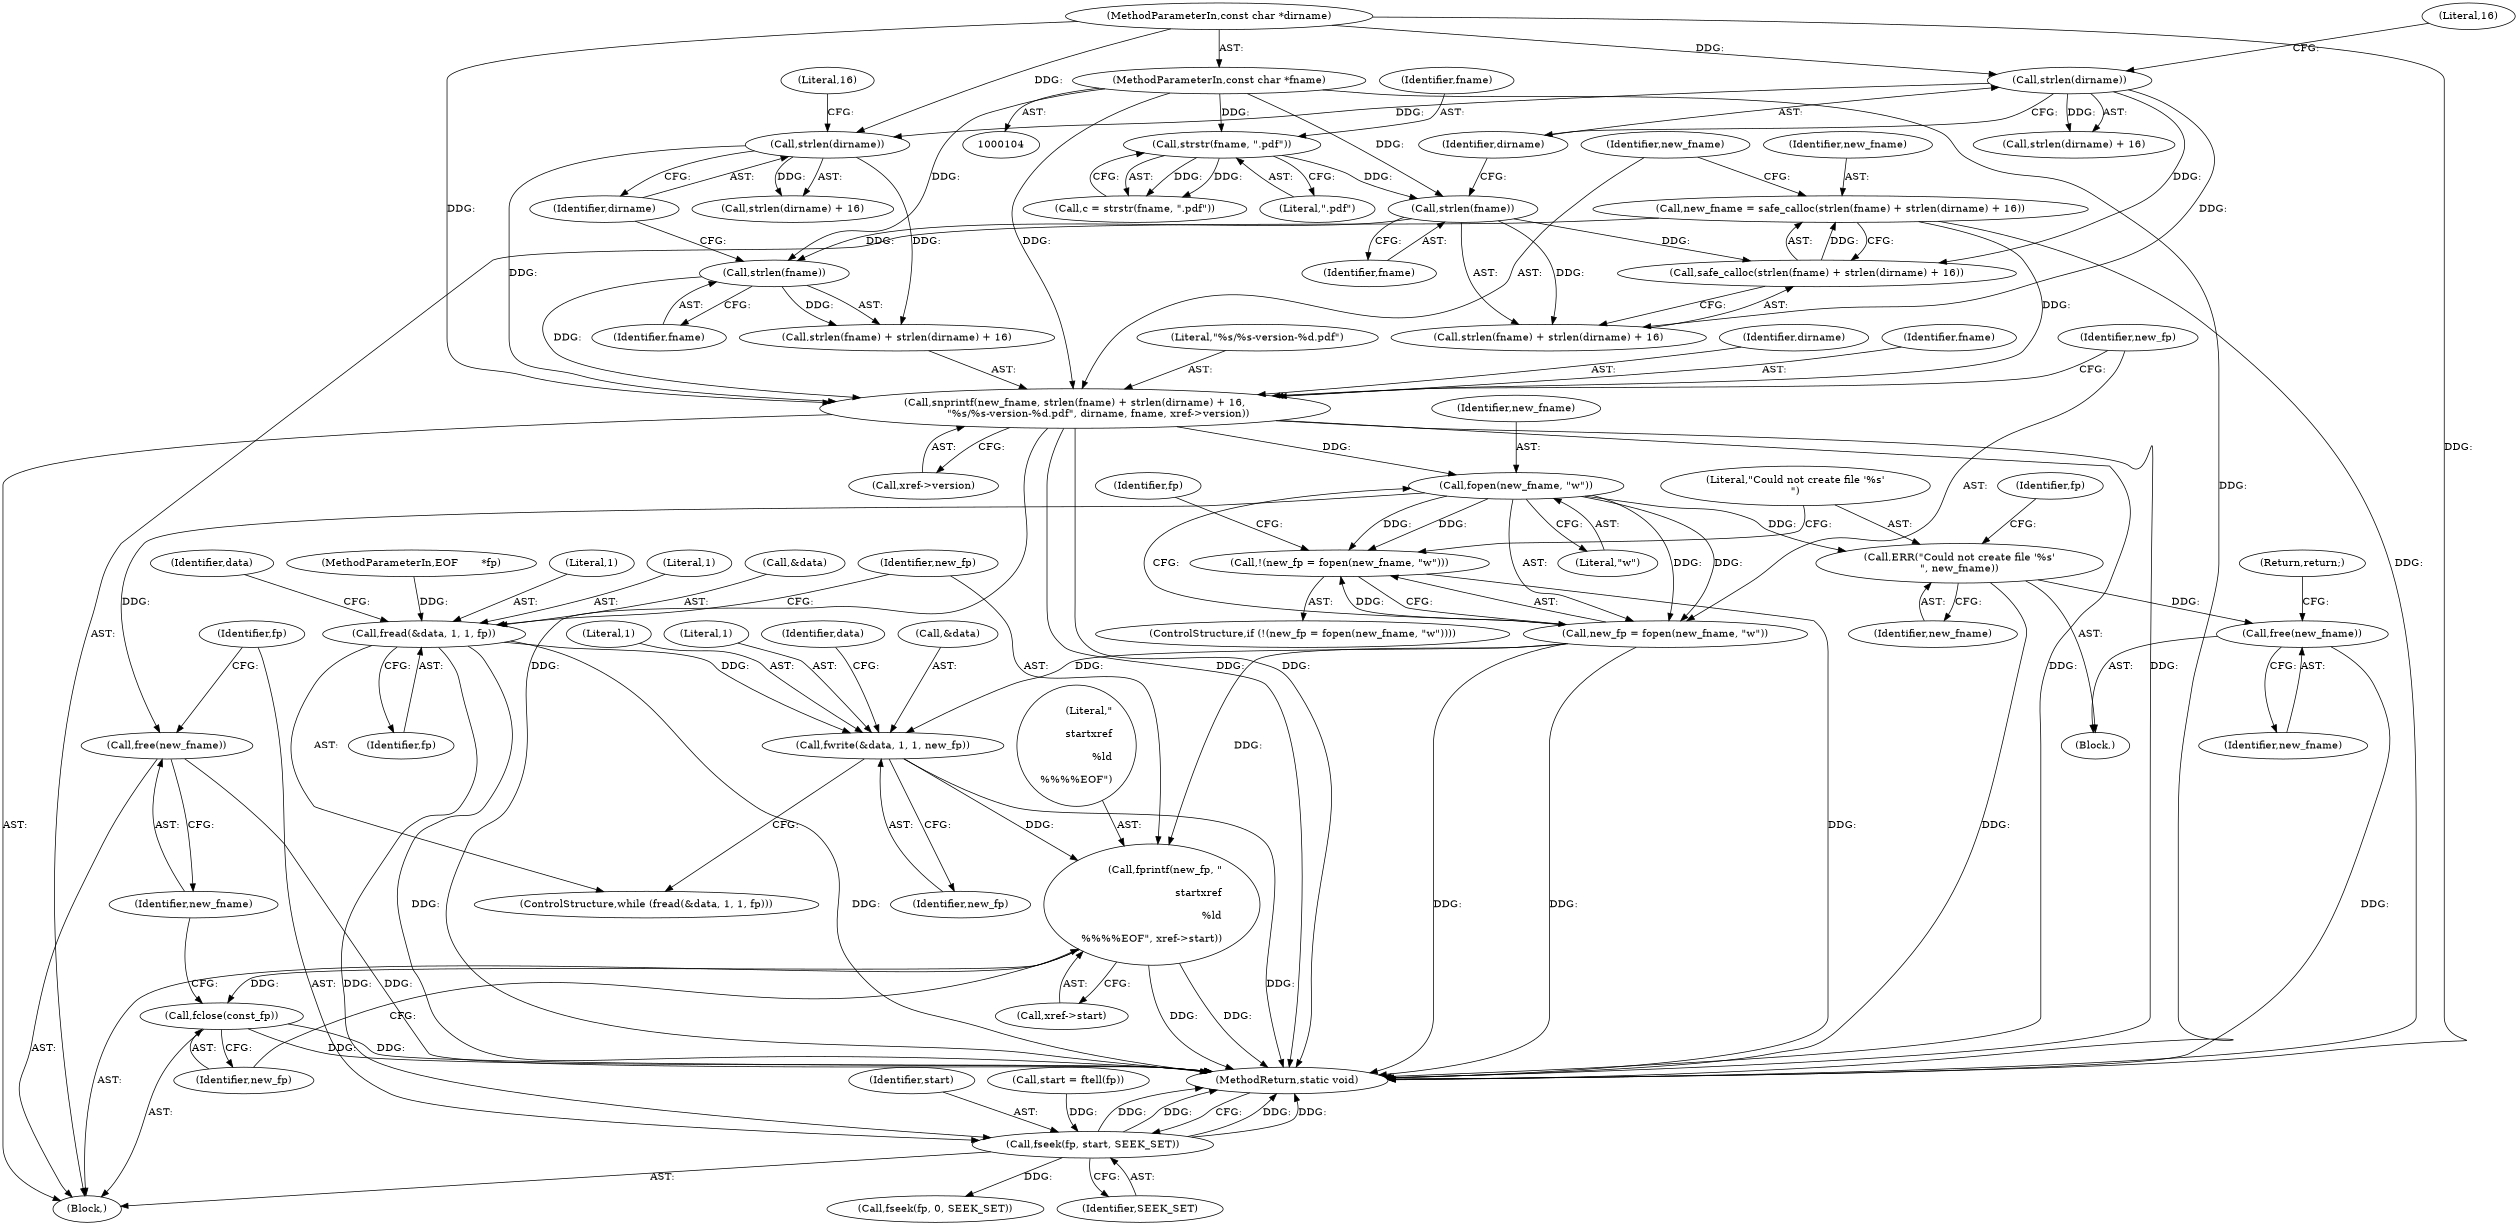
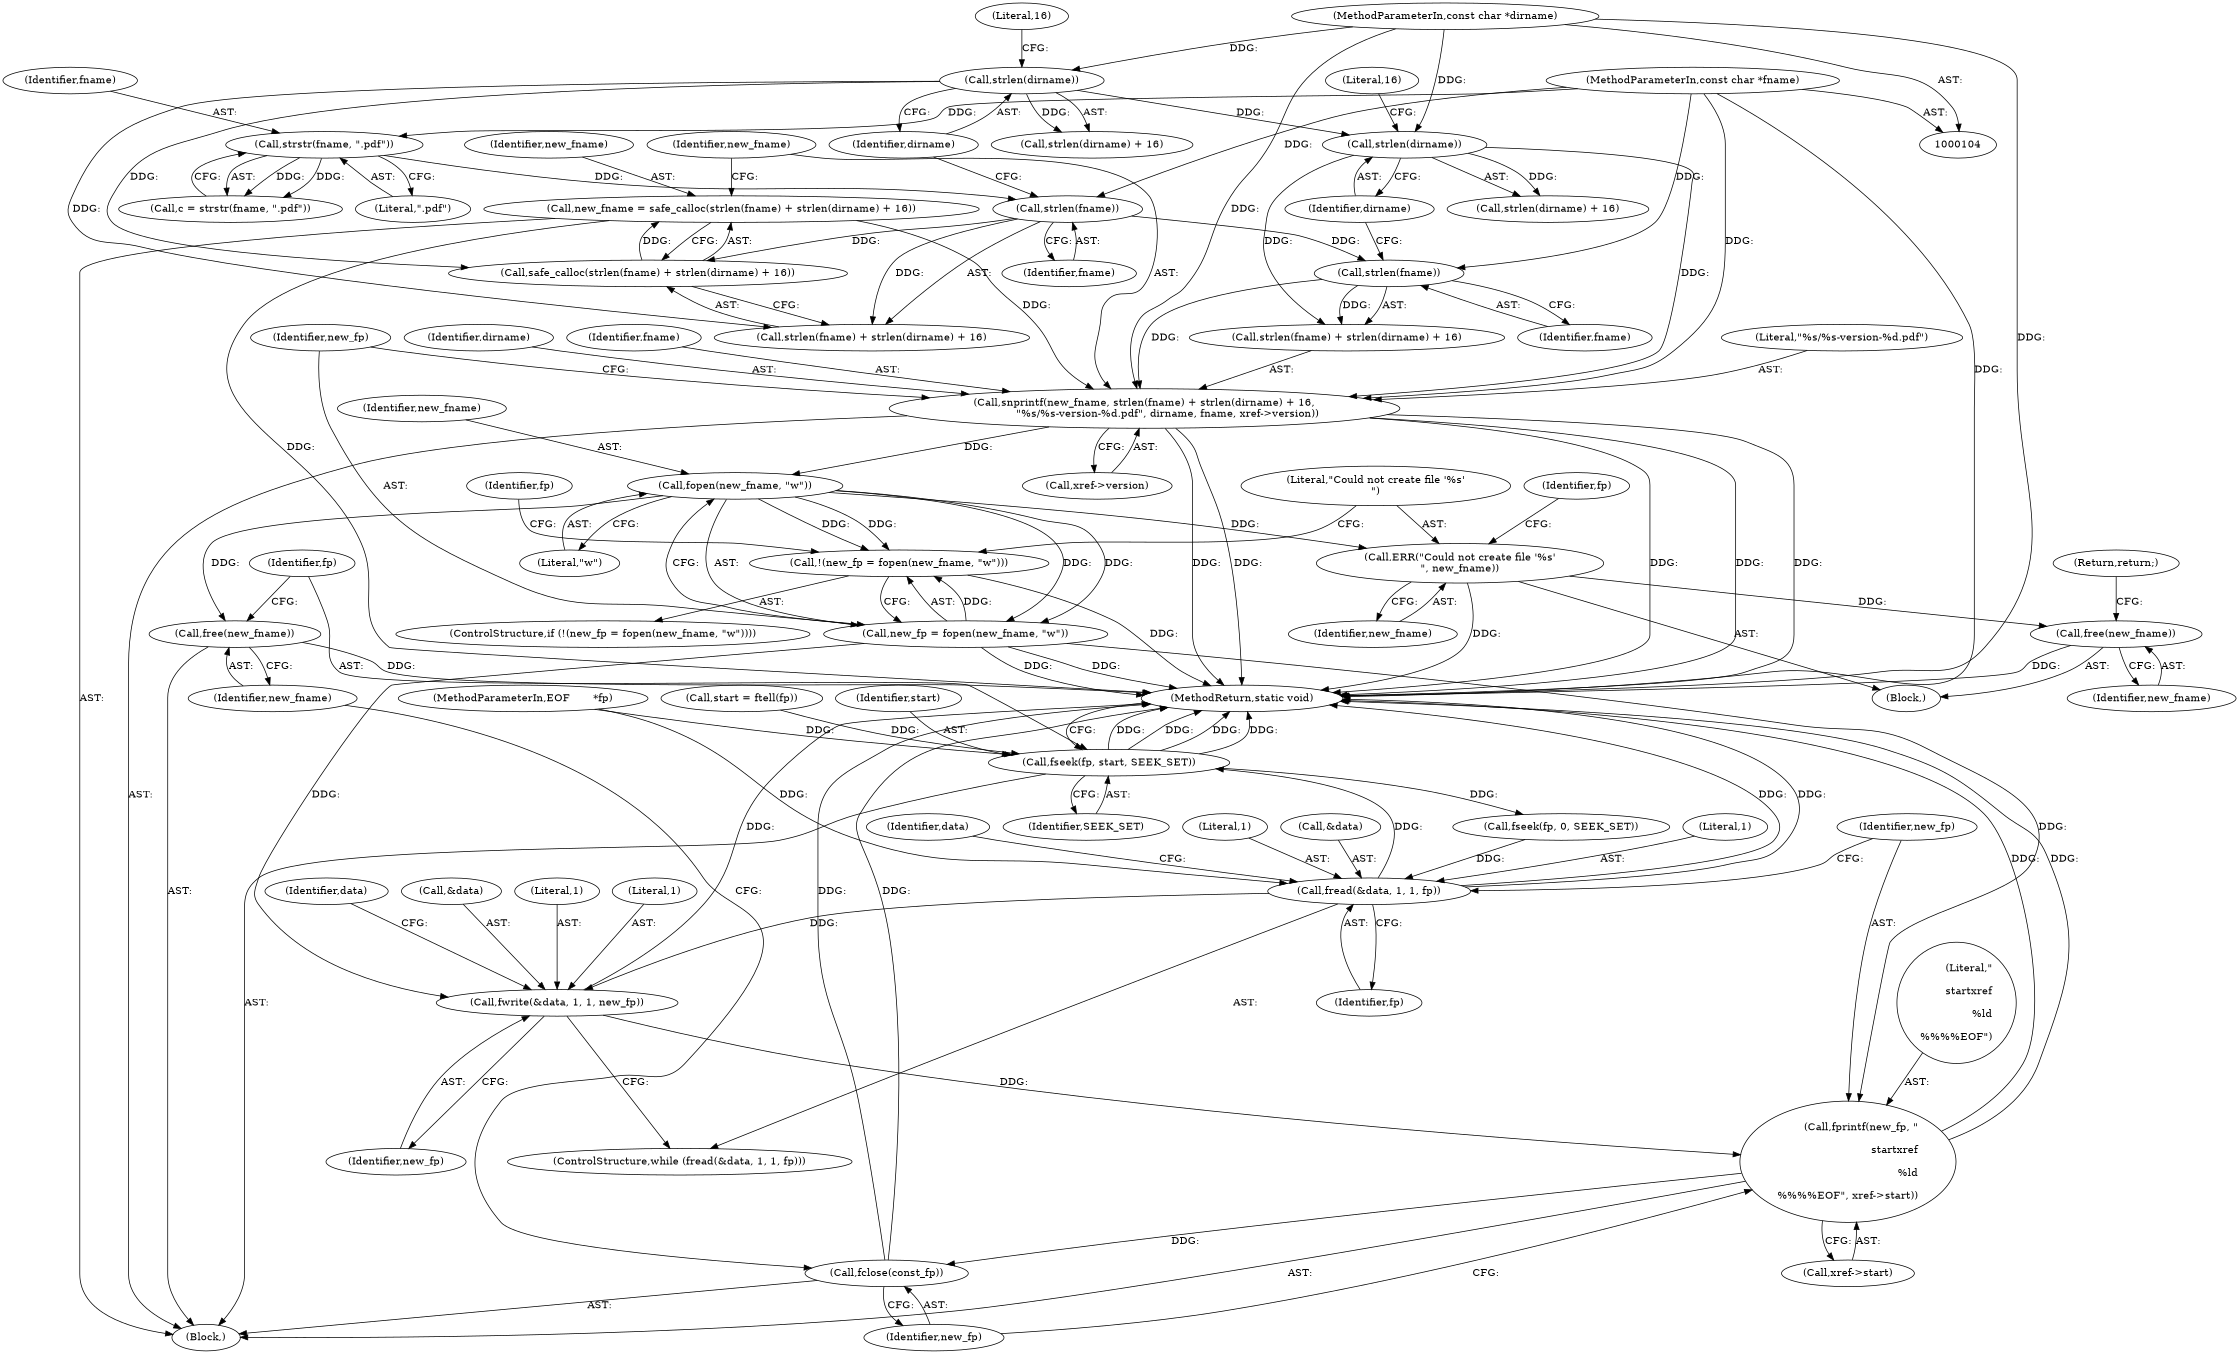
edge "(MethodParameterIn,const char *dirname)" -> "(MethodParameterIn,const char *fname)": now "(MethodParameterIn,const char *dirname)" -> "1000104"
edge "(MethodParameterIn,EOF       *fp)" -> "(Call,fseek(fp, start, SEEK_SET))": added, label "DDG:"
edge "(Call,fseek(fp, 0, SEEK_SET))" -> "(Call,fread(&data, 1, 1, fp))": added, label "DDG:"
